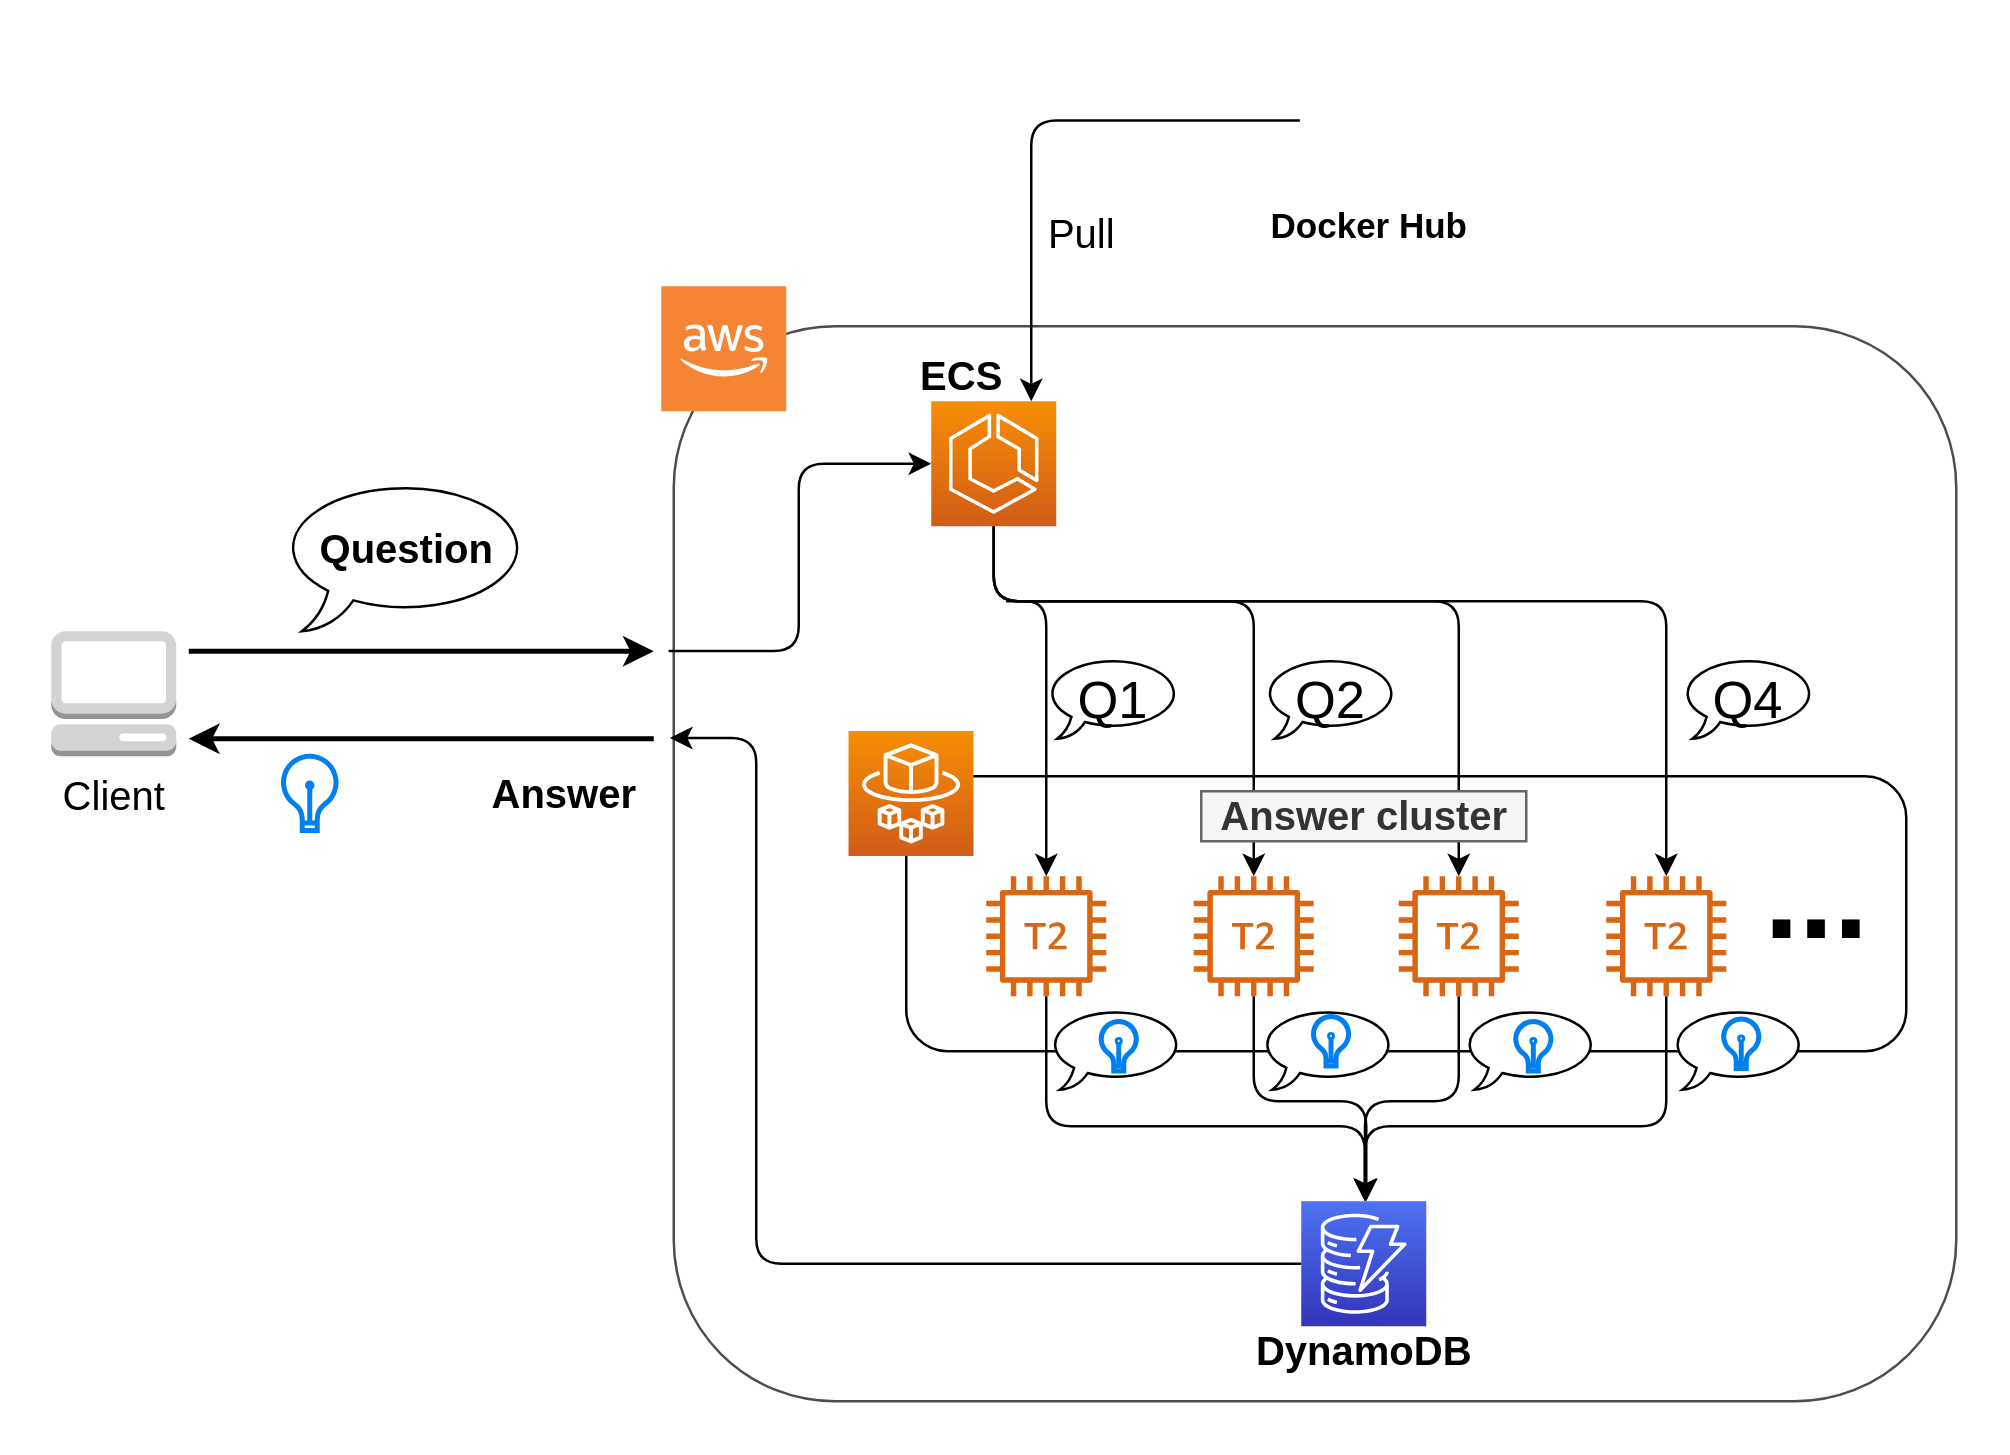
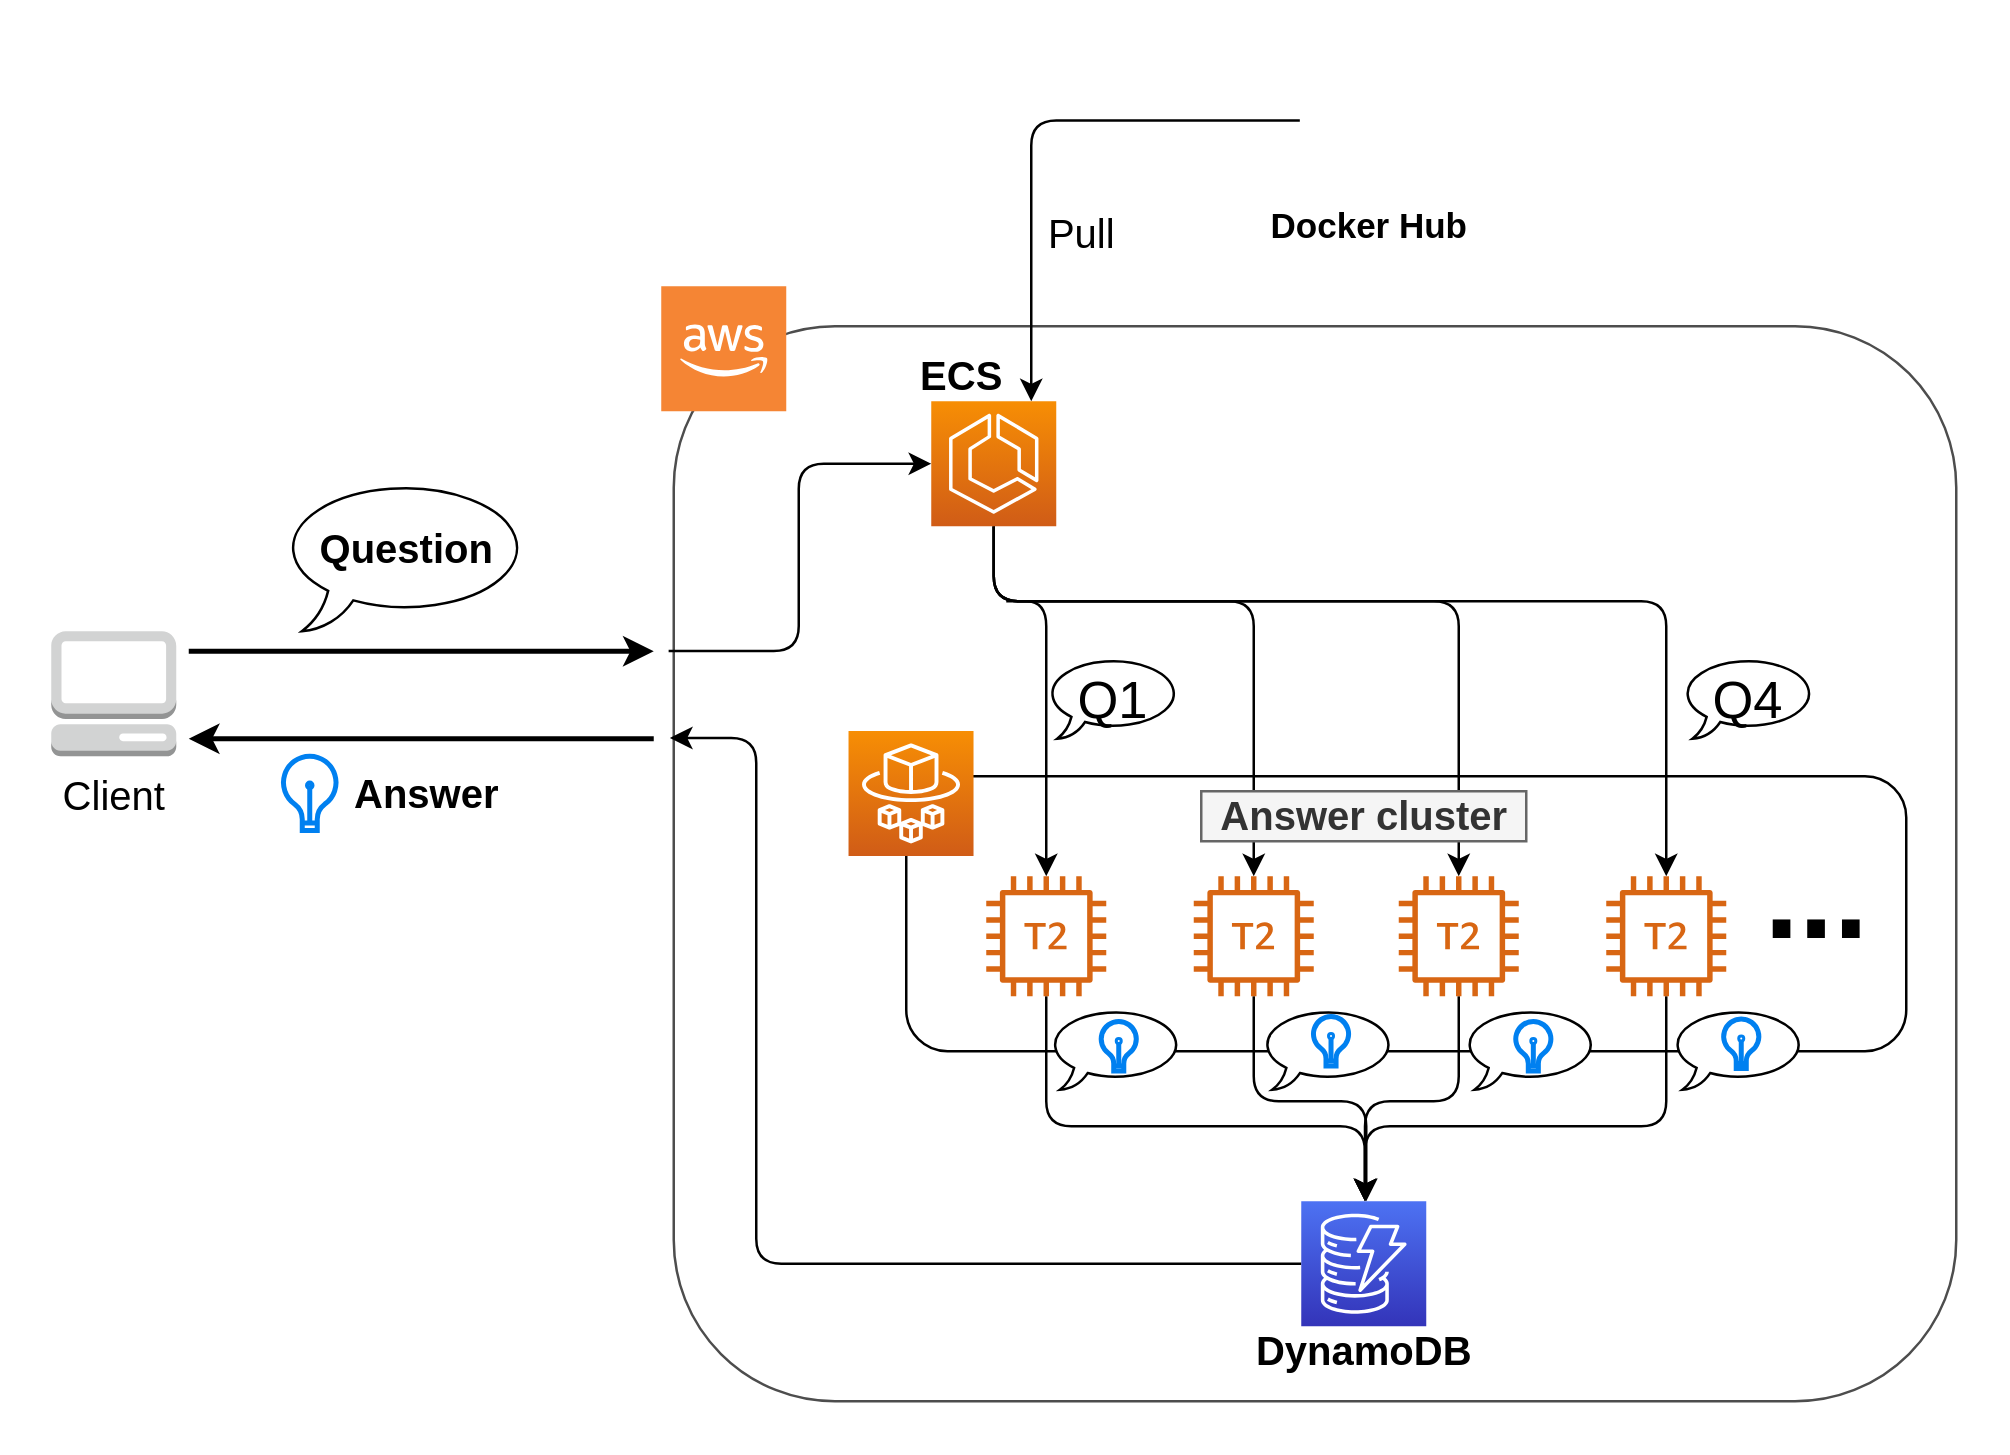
node "Q2": removed
node "Answer": moved (563, 793) -> (426, 793)
